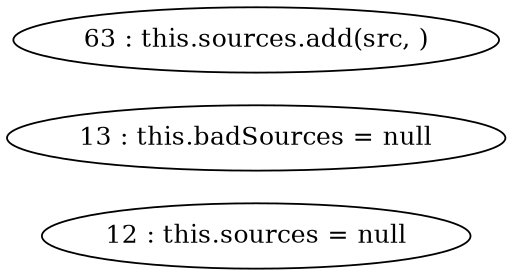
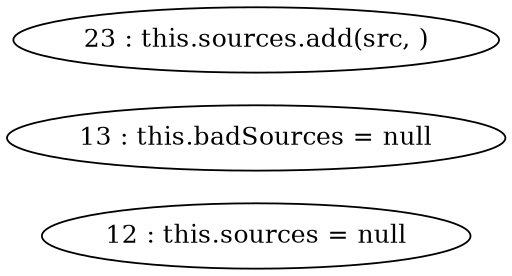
node "63 : this.sources.add(src, )": label "63 : this.sources.add(src, )" -> "23 : this.sources.add(src, )"
